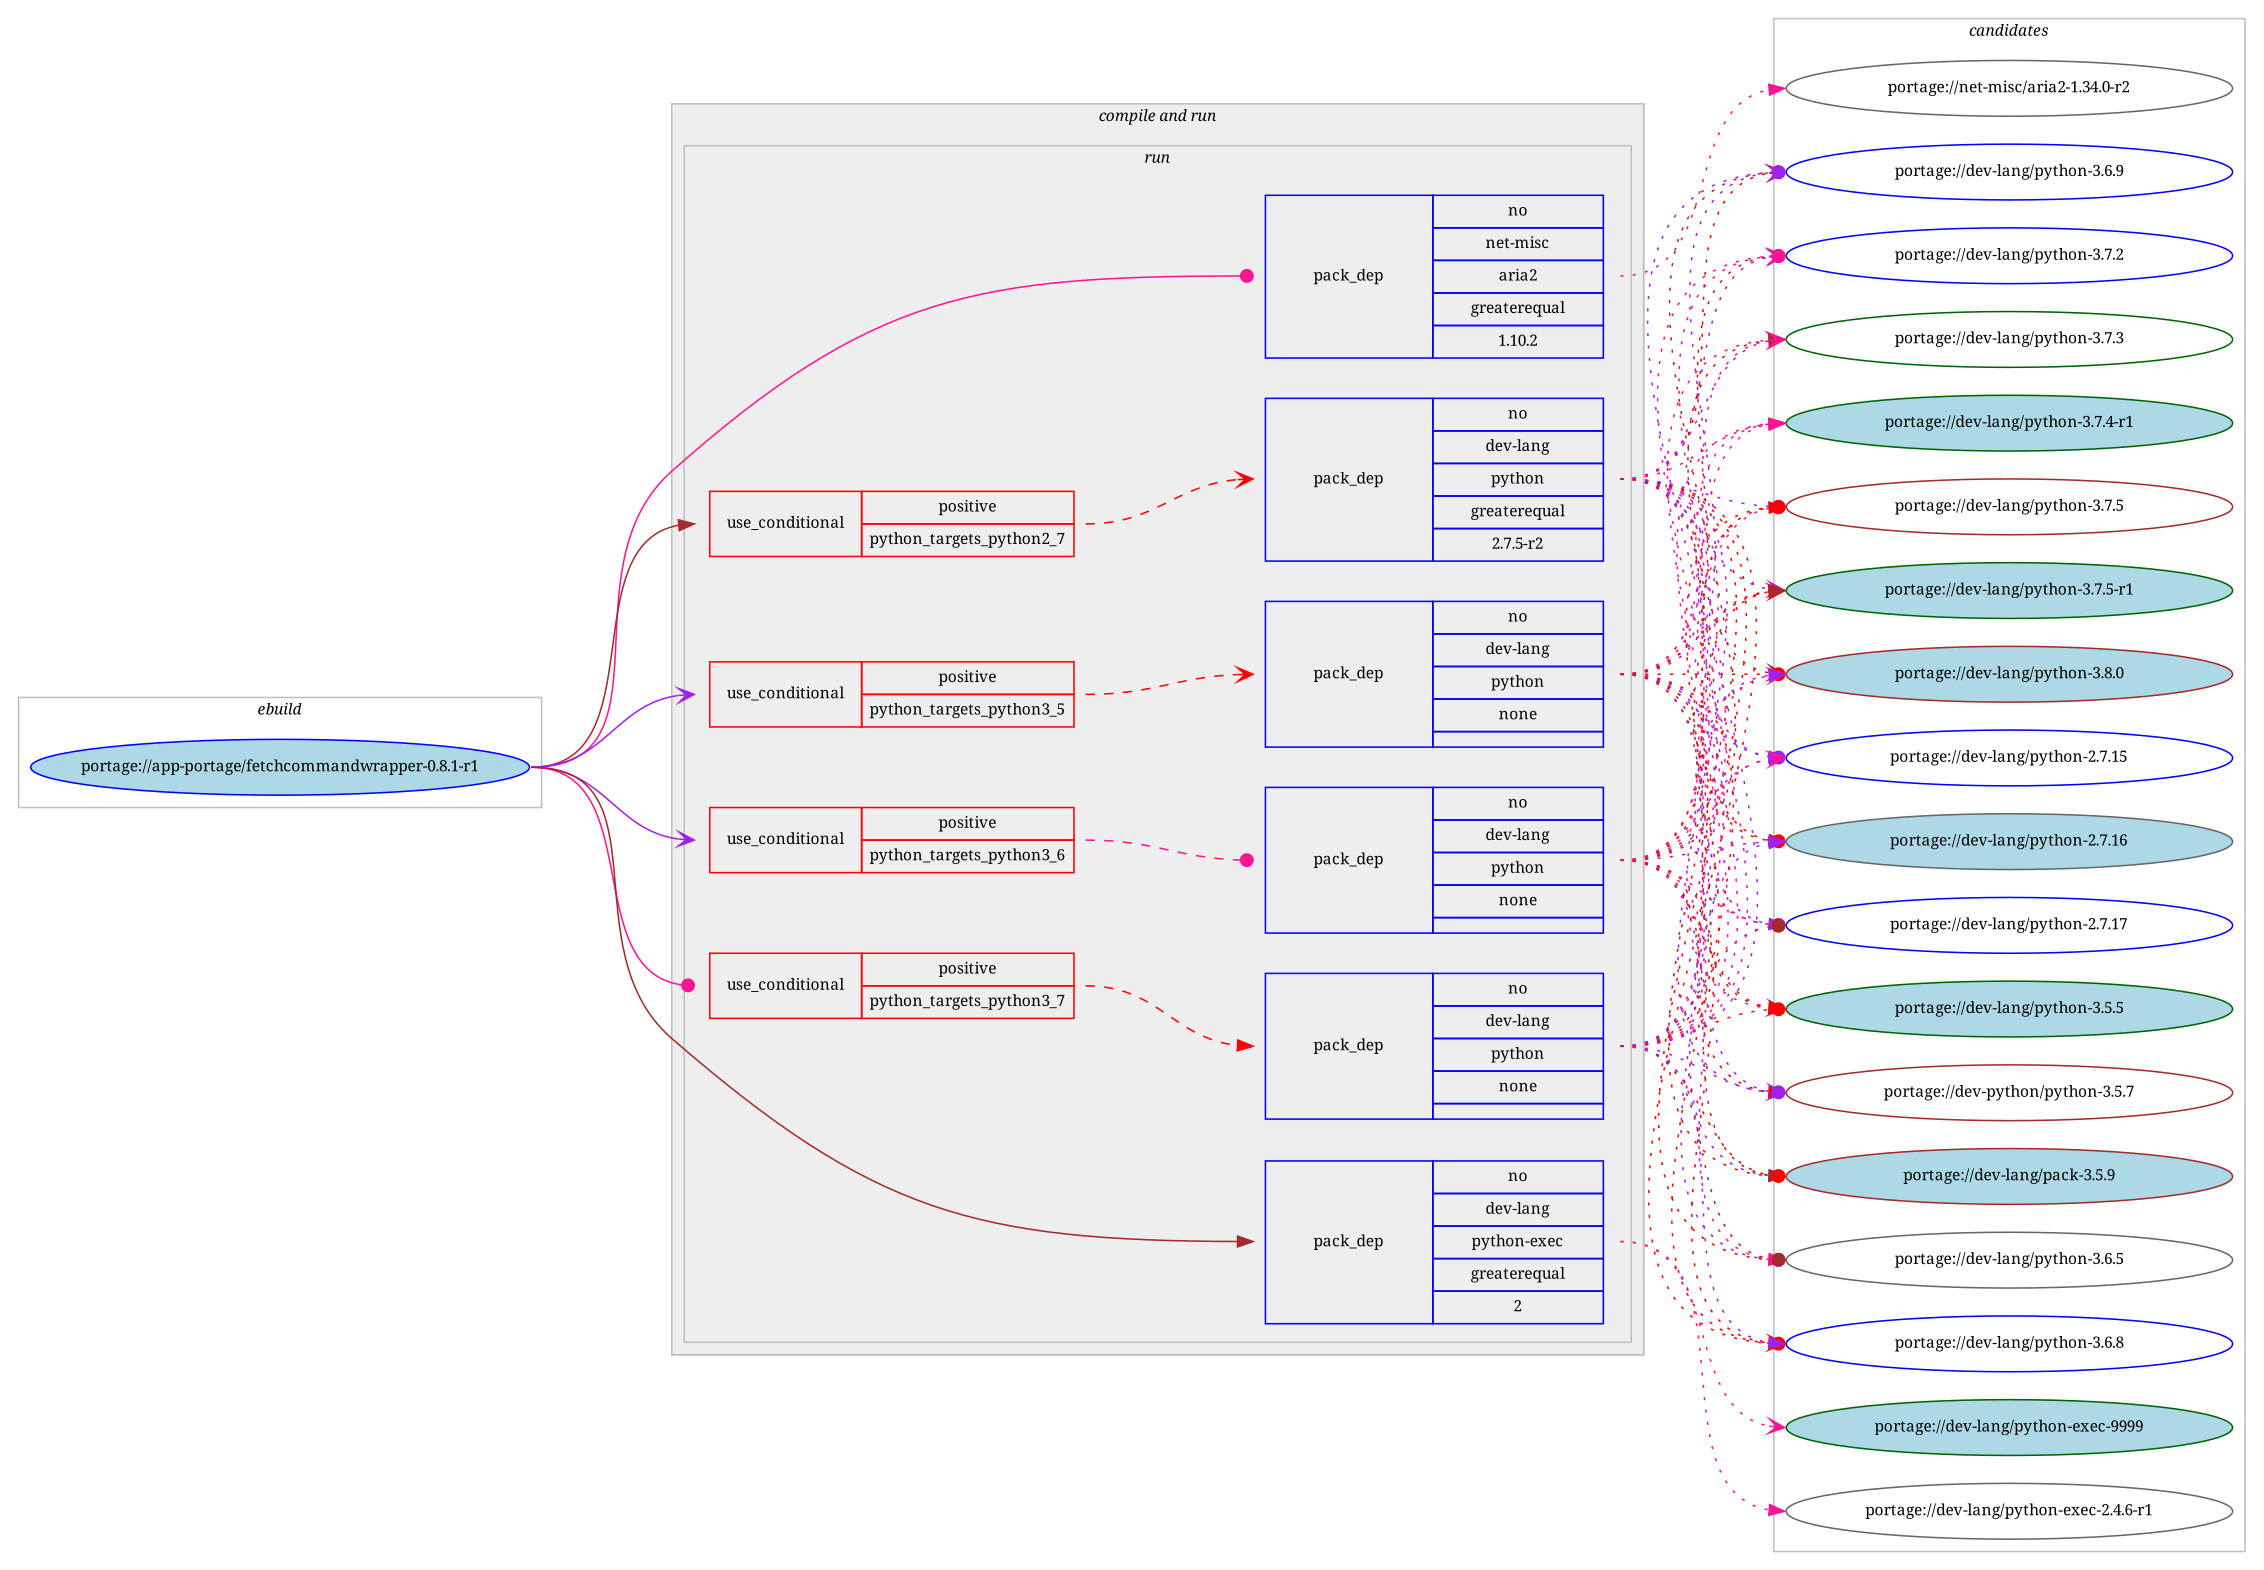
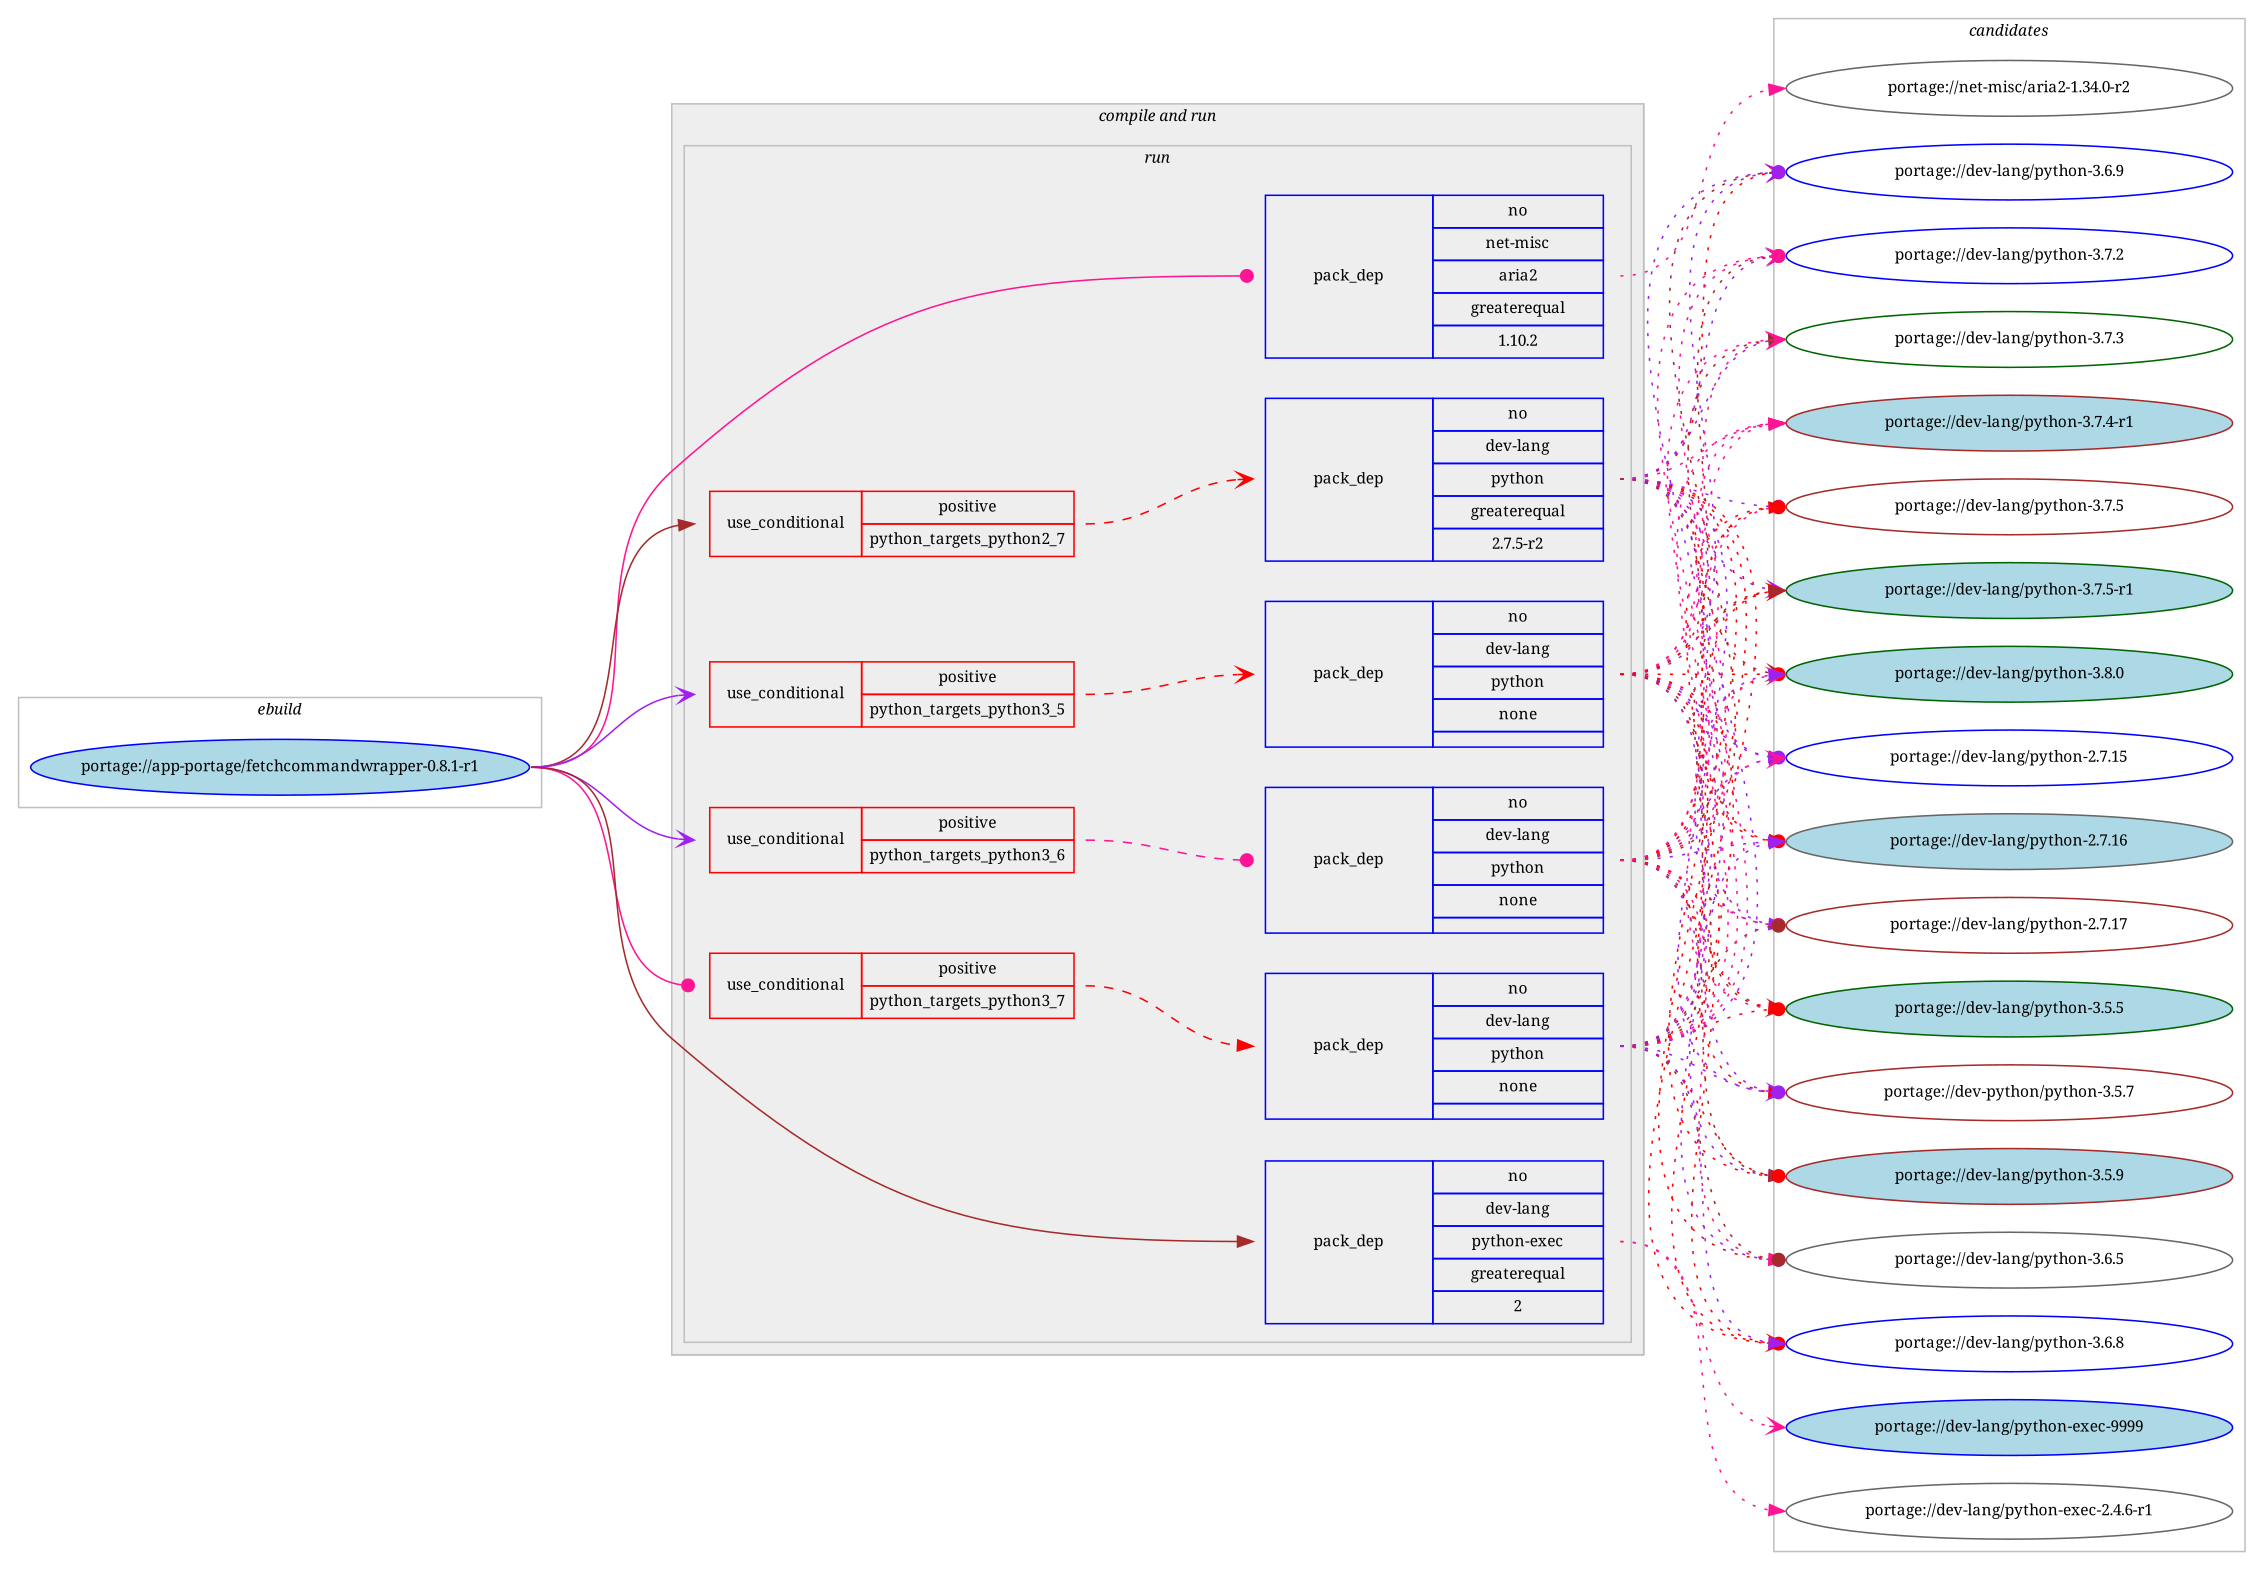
node "portage://dev-lang/python-3.7.4-r1": color darkgreen -> brown
node "portage://dev-lang/python-3.8.0": color brown -> darkgreen
node "portage://dev-lang/python-2.7.17": color blue -> brown
node "portage://dev-lang/pack-3.5.9": label "portage://dev-lang/pack-3.5.9" -> "portage://dev-lang/python-3.5.9"
node "portage://dev-lang/python-exec-9999": color darkgreen -> blue
